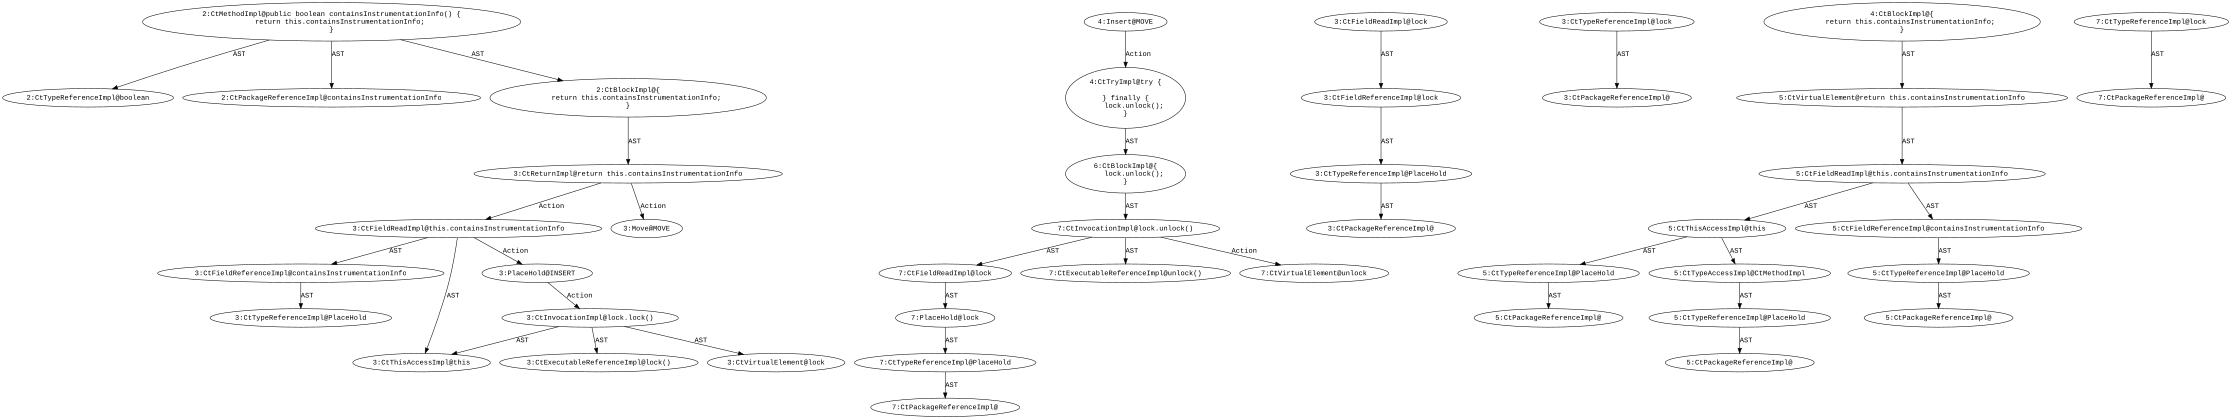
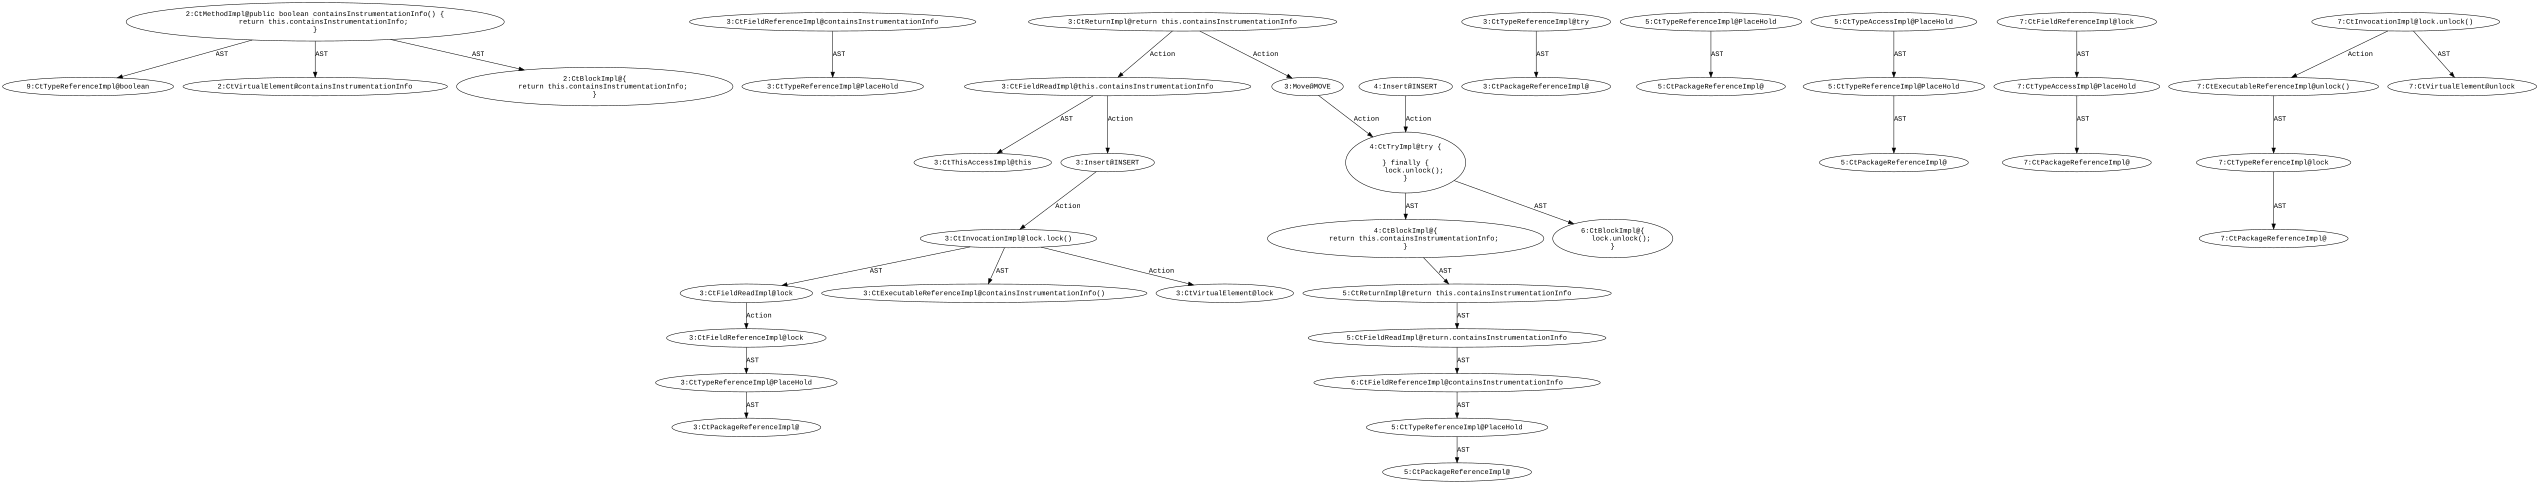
node "4:Insert@MOVE": label "4:Insert@MOVE" -> "4:Insert@INSERT"
node "3:CtTypeReferenceImpl@lock": label "3:CtTypeReferenceImpl@lock" -> "3:CtTypeReferenceImpl@try"
edge "3:CtFieldReadImpl@lock" -> "3:CtFieldReferenceImpl@lock": label "AST" -> "Action"
node "2:CtTypeReferenceImpl@boolean": label "2:CtTypeReferenceImpl@boolean" -> "9:CtTypeReferenceImpl@boolean"
node "2:CtPackageReferenceImpl@containsInstrumentationInfo": label "2:CtPackageReferenceImpl@containsInstrumentationInfo" -> "2:CtVirtualElement@containsInstrumentationInfo"
node "5:CtVirtualElement@return this.containsInstrumentationInfo": label "5:CtVirtualElement@return this.containsInstrumentationInfo" -> "5:CtReturnImpl@return this.containsInstrumentationInfo"
edge "3:Move@MOVE" -> "4:CtTryImpl@try { } finally { lock.unlock(); }": added, label "Action"
edge "7:CtExecutableReferenceImpl@unlock()" -> "7:CtTypeReferenceImpl@lock": added, label "AST"
edge "2:CtBlockImpl@{ return this.containsInstrumentationInfo; }" -> "3:CtReturnImpl@return this.containsInstrumentationInfo": removed, label "AST"
node "5:CtFieldReadImpl@this.containsInstrumentationInfo": label "5:CtFieldReadImpl@this.containsInstrumentationInfo" -> "5:CtFieldReadImpl@return.containsInstrumentationInfo"
edge "6:CtBlockImpl@{ lock.unlock(); }" -> "7:CtInvocationImpl@lock.unlock()": removed, label "AST"
edge "4:CtTryImpl@try { } finally { lock.unlock(); }" -> "4:CtBlockImpl@{ return this.containsInstrumentationInfo; }": added, label "AST"
node "5:CtThisAccessImpl@this": removed
node "5:CtFieldReferenceImpl@containsInstrumentationInfo": label "5:CtFieldReferenceImpl@containsInstrumentationInfo" -> "6:CtFieldReferenceImpl@containsInstrumentationInfo"
edge "3:CtFieldReadImpl@this.containsInstrumentationInfo" -> "3:CtFieldReferenceImpl@containsInstrumentationInfo": removed, label "AST"
edge "7:CtInvocationImpl@lock.unlock()" -> "7:CtExecutableReferenceImpl@unlock()": label "AST" -> "Action"
edge "7:CtInvocationImpl@lock.unlock()" -> "7:CtVirtualElement@unlock": label "Action" -> "AST"
node "3:PlaceHold@INSERT": label "3:PlaceHold@INSERT" -> "3:Insert@INSERT"
node "7:CtFieldReadImpl@lock": removed
node "5:CtTypeAccessImpl@CtMethodImpl": label "5:CtTypeAccessImpl@CtMethodImpl" -> "5:CtTypeAccessImpl@PlaceHold"
node "7:PlaceHold@lock": label "7:PlaceHold@lock" -> "7:CtFieldReferenceImpl@lock"
edge "3:CtInvocationImpl@lock.lock()" -> "3:CtThisAccessImpl@this": now "3:CtInvocationImpl@lock.lock()" -> "3:CtFieldReadImpl@lock"
edge "3:CtInvocationImpl@lock.lock()" -> "3:CtVirtualElement@lock": label "AST" -> "Action"
node "3:CtExecutableReferenceImpl@lock()": label "3:CtExecutableReferenceImpl@lock()" -> "3:CtExecutableReferenceImpl@containsInstrumentationInfo()"
node "7:CtTypeReferenceImpl@PlaceHold": label "7:CtTypeReferenceImpl@PlaceHold" -> "7:CtTypeAccessImpl@PlaceHold"
